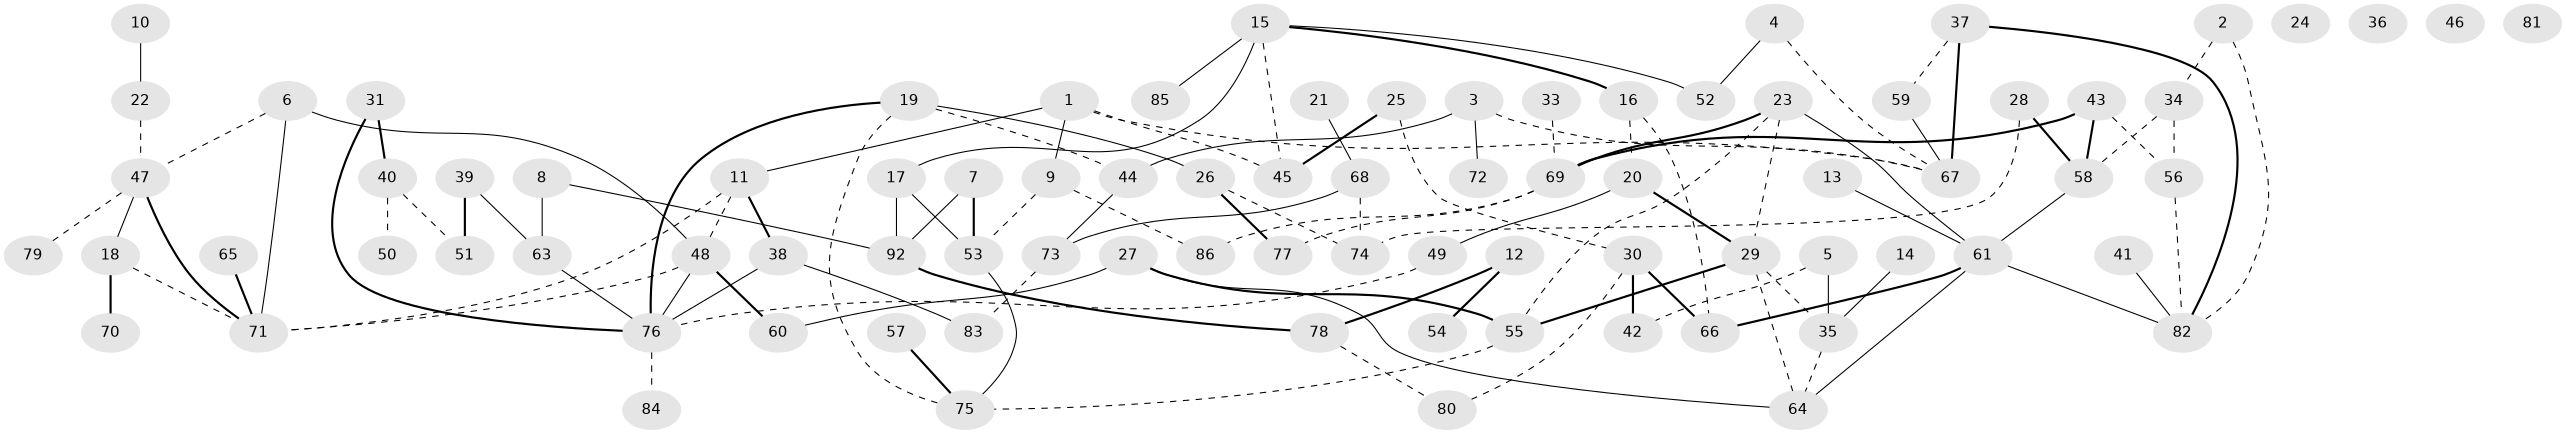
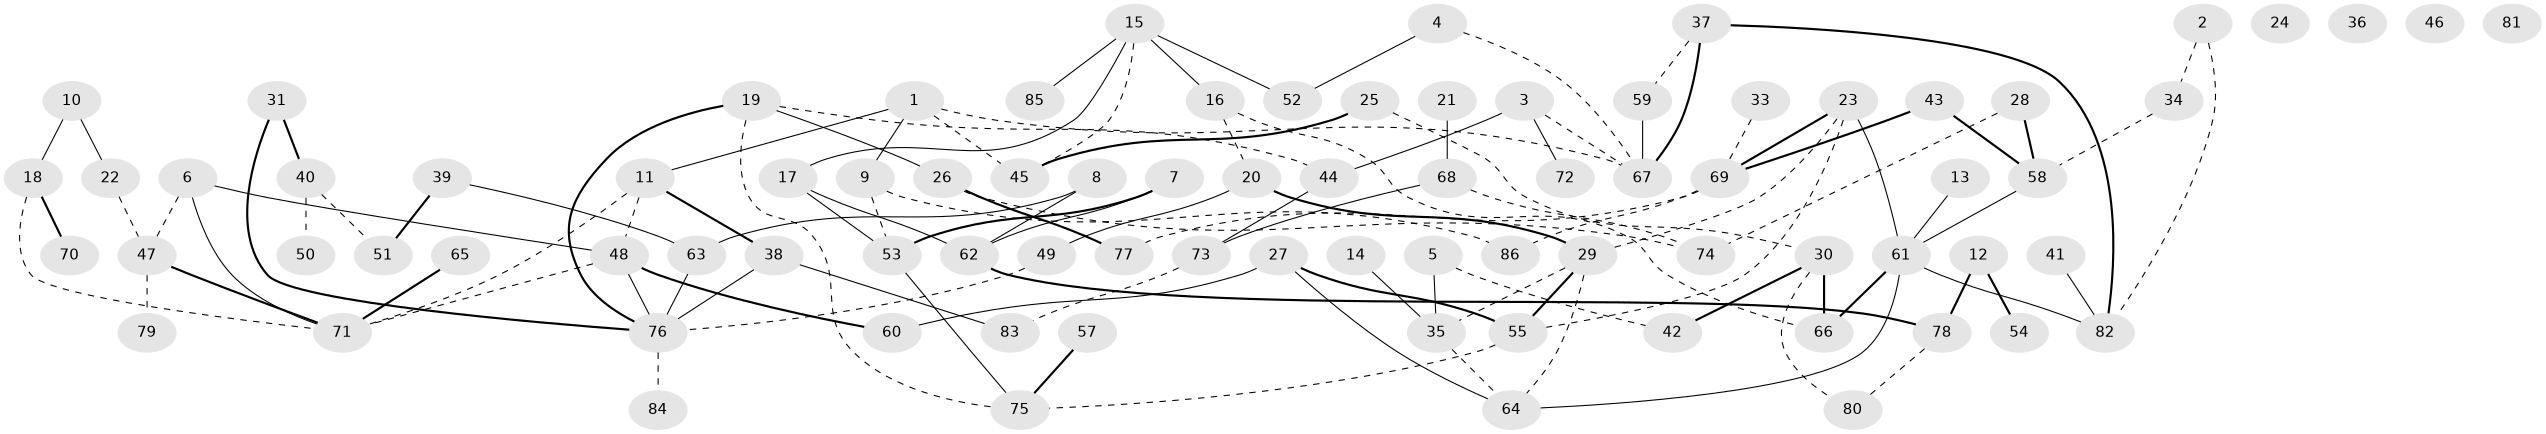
edge "15" -- "16": style bold -> solid
node "56": removed
edge "47" -- "18": now "10" -- "18"
node "92": label "92" -> "62"
